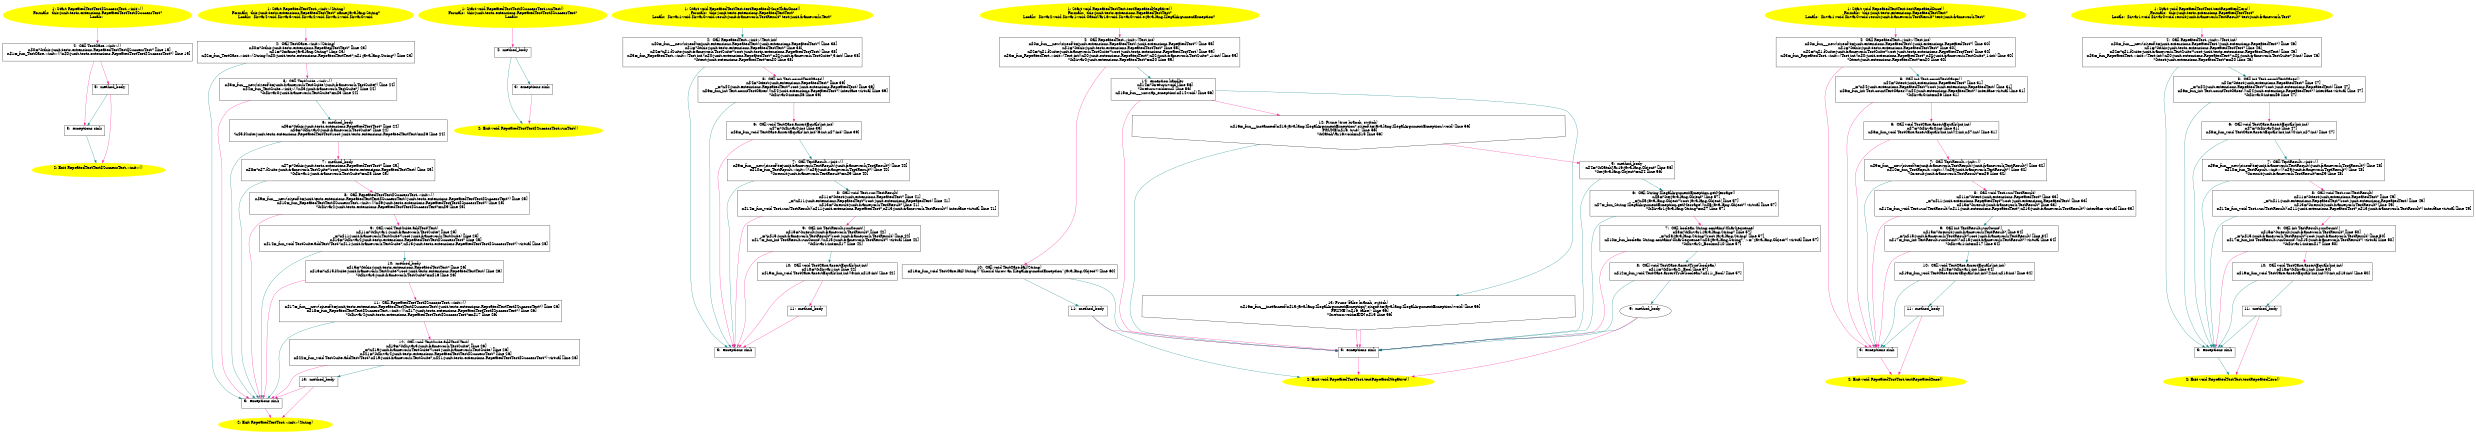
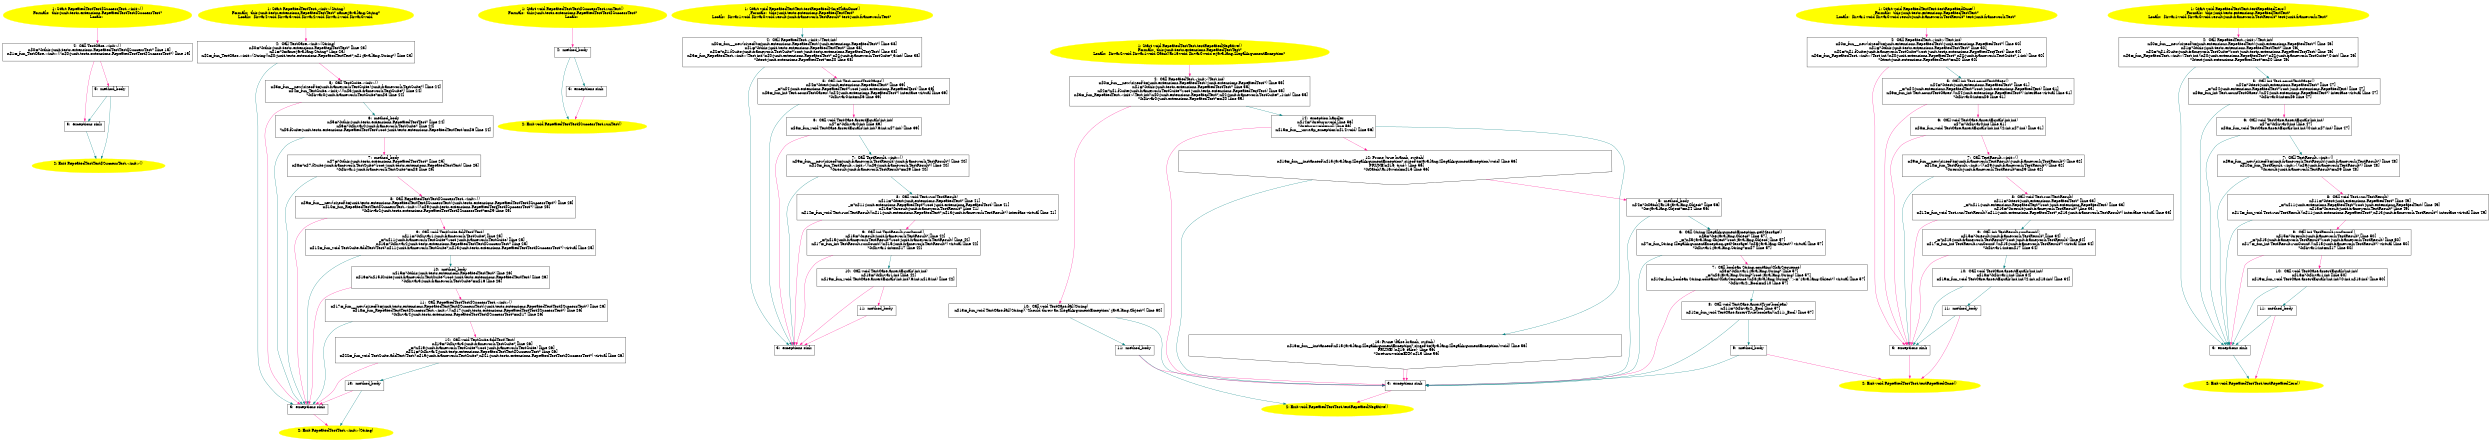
edge "5:  method_body" -> "2: Exit RepeatedTestTest$SuccessTest.<init>()": color deeppink -> teal
node "9:  method_body": shape ellipse -> box
edge "9:  method_body" -> "2: Exit void RepeatedTestTest.testRepeatedNegative()": now "9:  method_body" -> "2: Exit void RepeatedTestTest.testRepeatedOnce()"
edge "13:  method_body" -> "2: Exit RepeatedTestTest.<init>(String)": color deeppink -> teal
